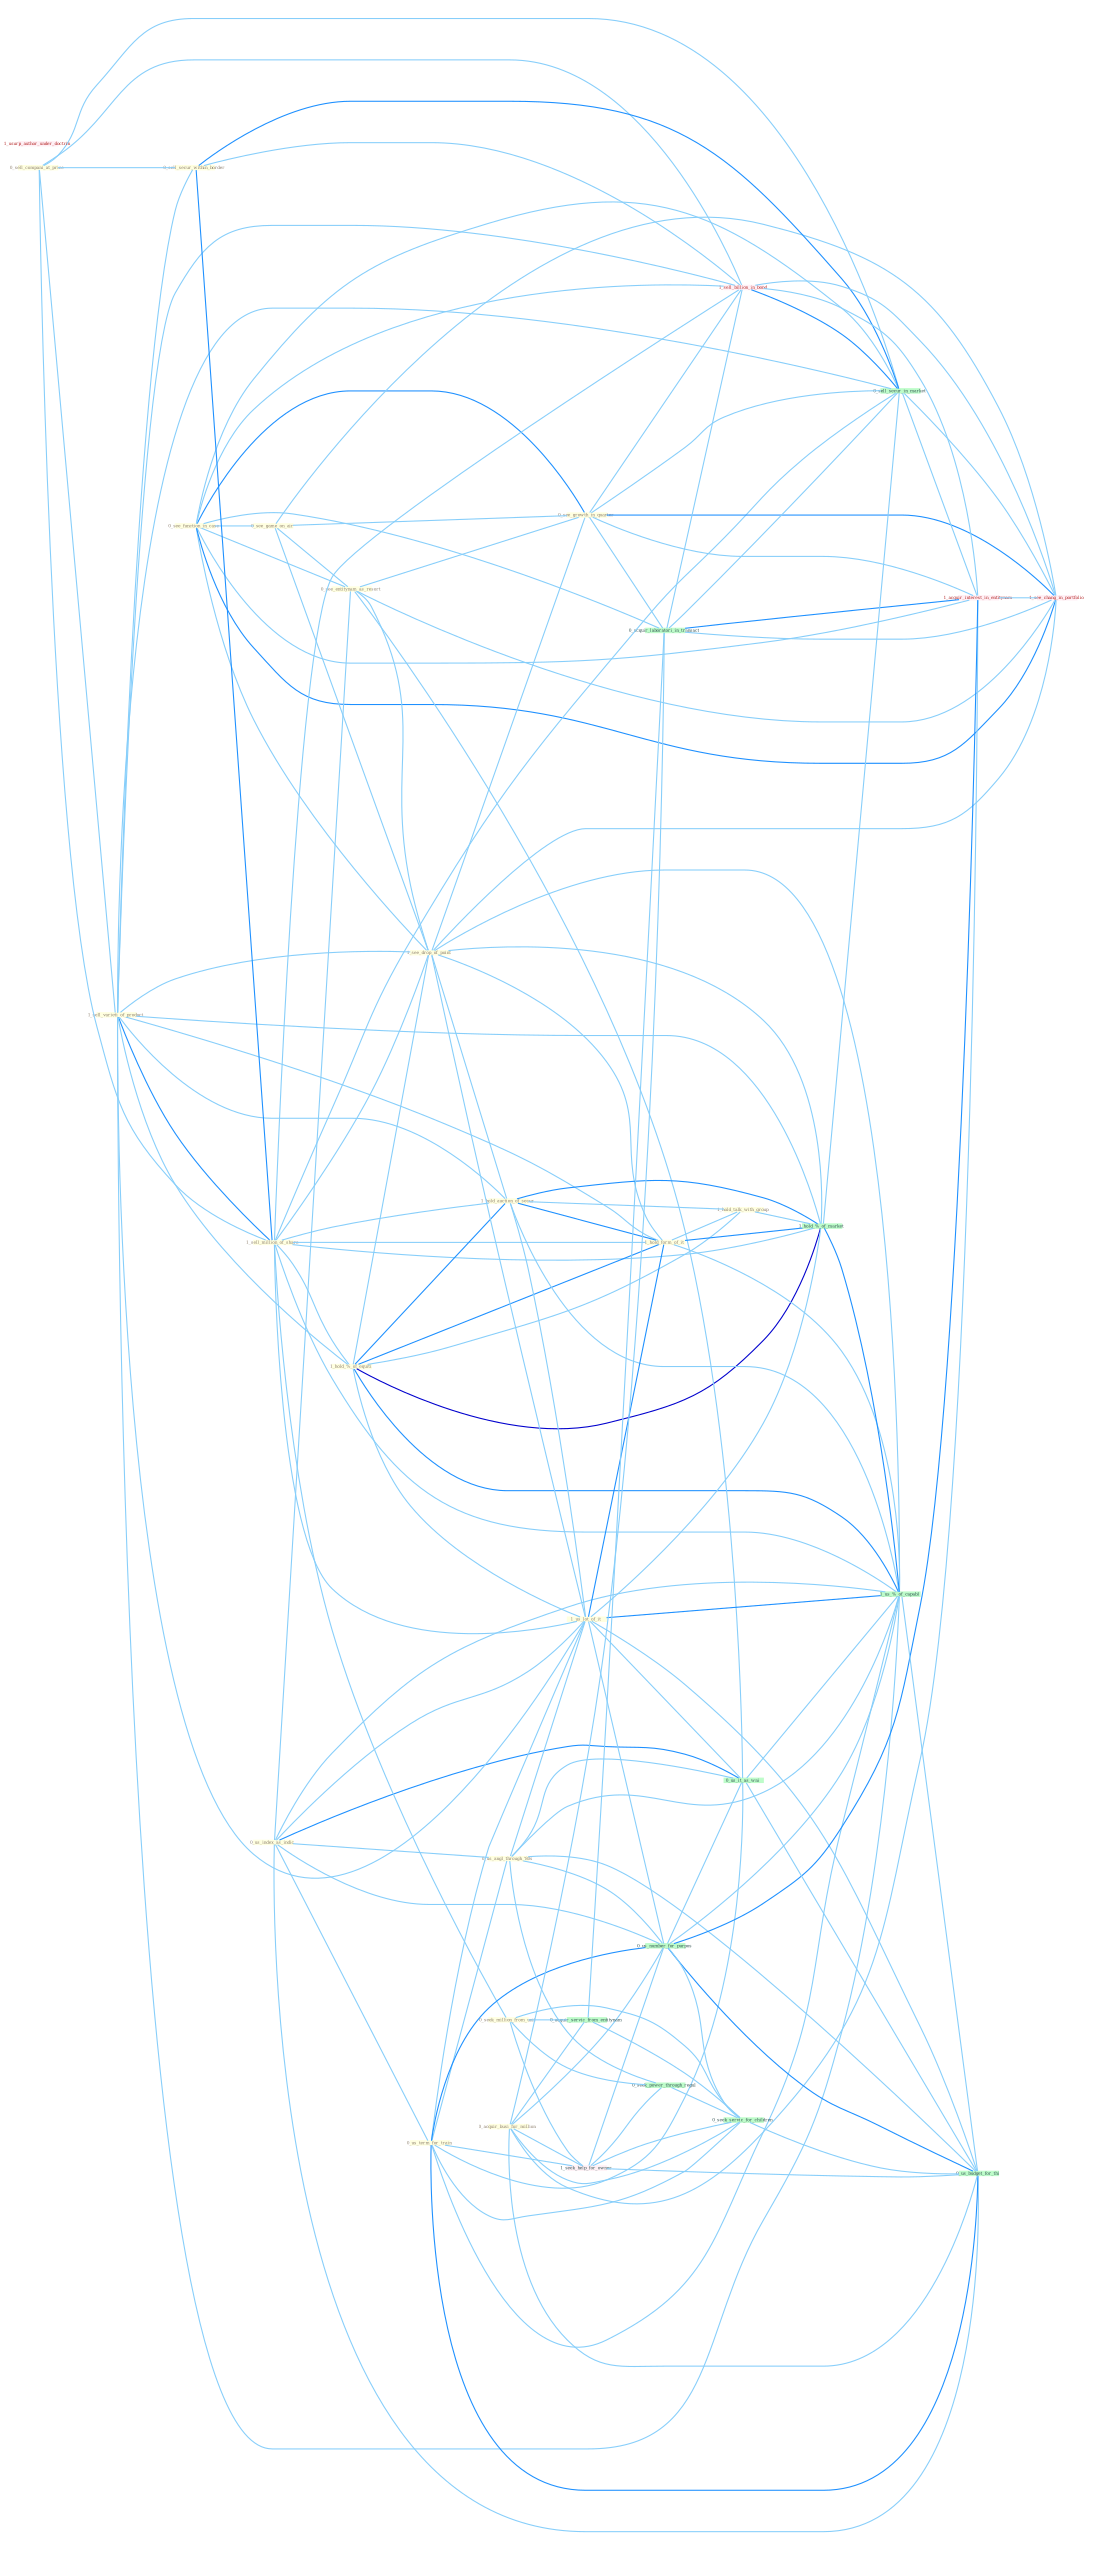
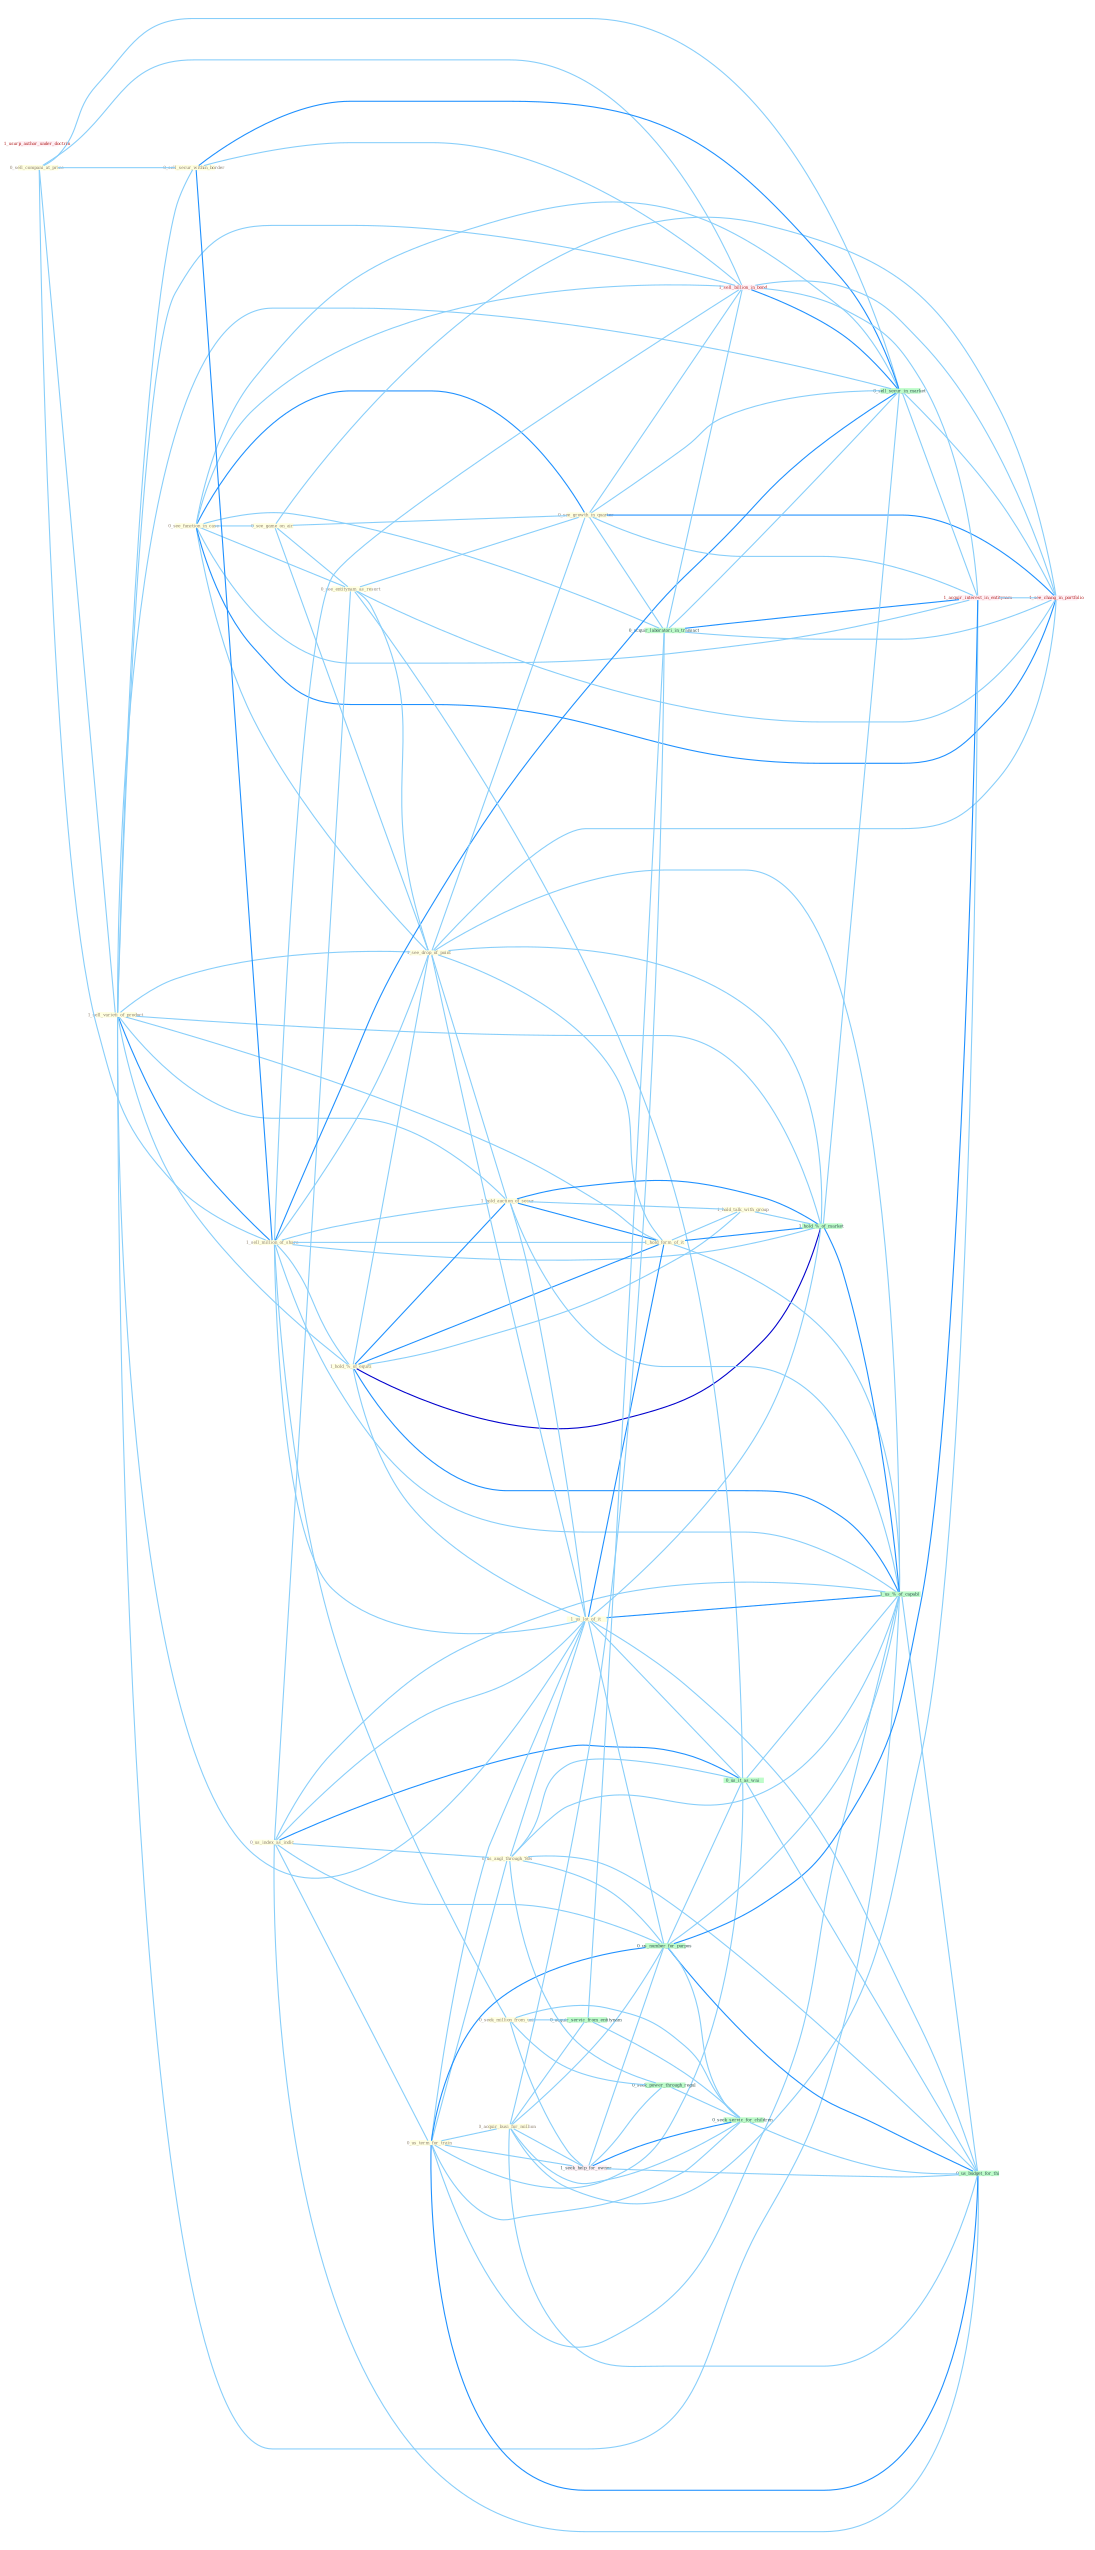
edge "0_sell_secur_in_market" -- "1_sell_million_of_share": color #87cefa -> #1e90ff
edge "0_acquir_busi_for_million" -- "0_us_term_for_train": added
edge "0_seek_servic_for_children" -- "1_seek_help_for_owner": color #87cefa -> #1e90ff
